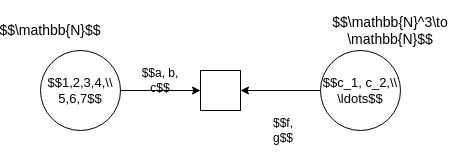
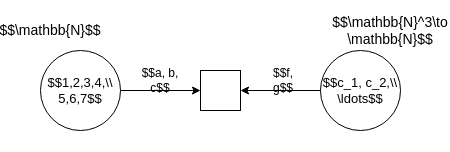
node "$$f, g$$": moved (284, 131) -> (284, 81)
